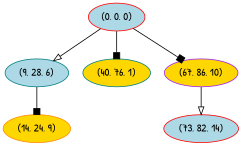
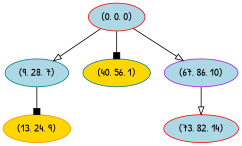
edge "(0, 0, 0)" -> "(67, 86, 10)": arrowhead box -> onormal
node "(9, 28, 6)": label "(9, 28, 6)" -> "(9, 28, 7)"
node "(40, 76, 1)": label "(40, 76, 1)" -> "(40, 56, 1)"
node "(67, 86, 10)": fillcolor gold -> lightblue
node "(14, 24, 9)": label "(14, 24, 9)" -> "(13, 24, 9)"
